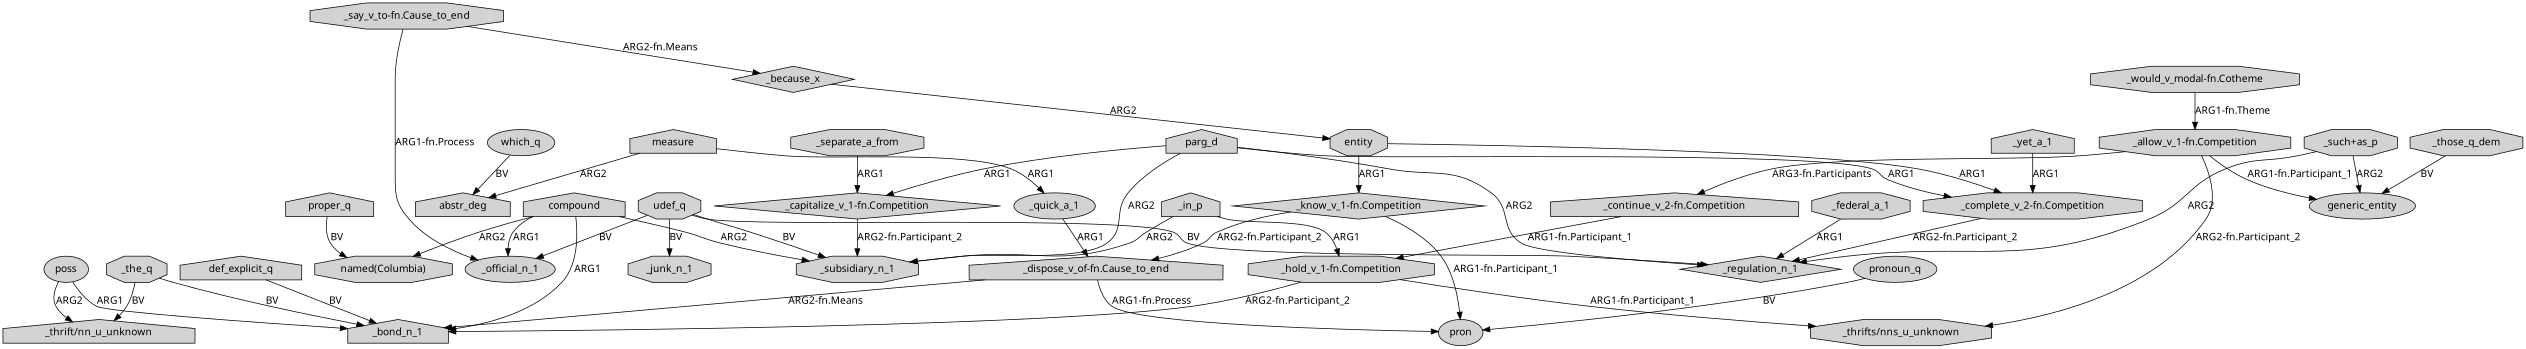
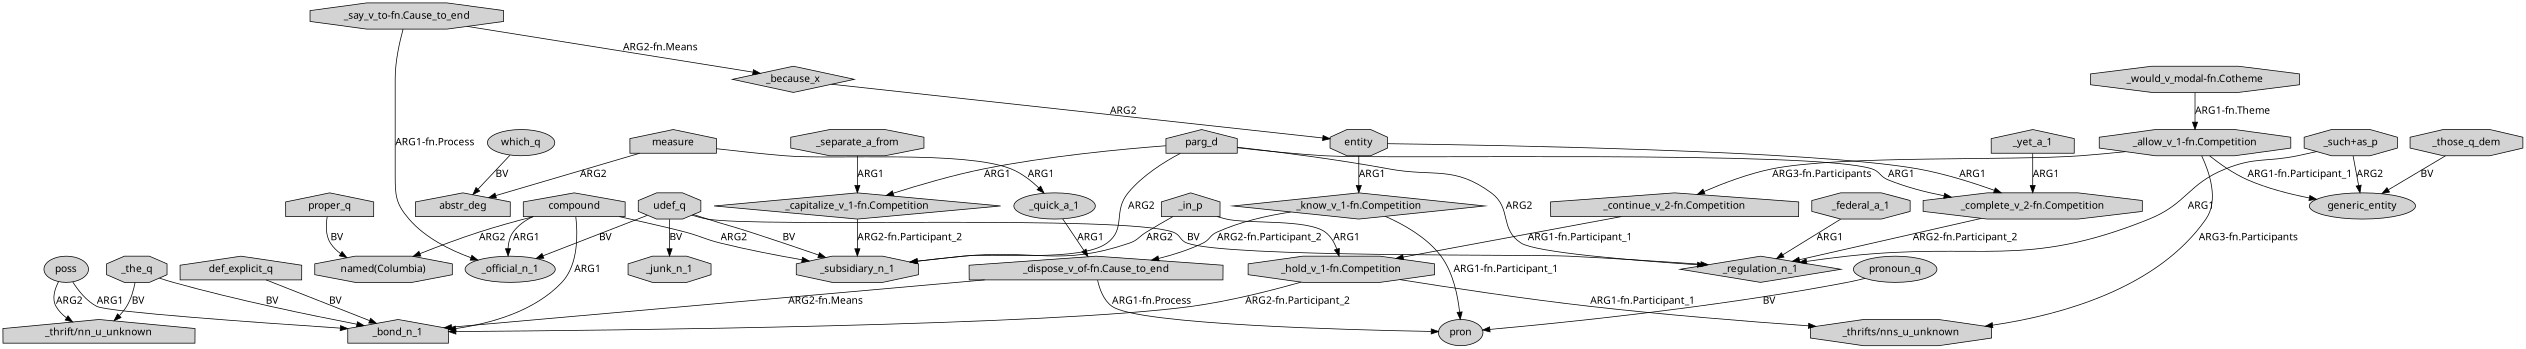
edge "_such+as_p" -> "_regulation_n_1": label "ARG2" -> "ARG1"
edge "_allow_v_1-fn.Competition" -> "_thrifts/nns_u_unknown": label "ARG2-fn.Participant_2" -> "ARG3-fn.Participants"
